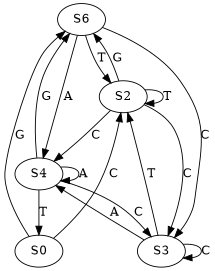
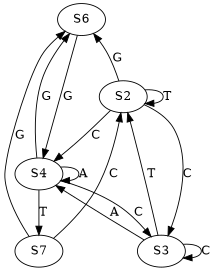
edge "S6" -> "S2": removed, label "T"
edge "S6" -> "S4": label "A" -> "G"
edge "S6" -> "S3": removed, label "C"
node "S0": label "S0" -> "S7"
